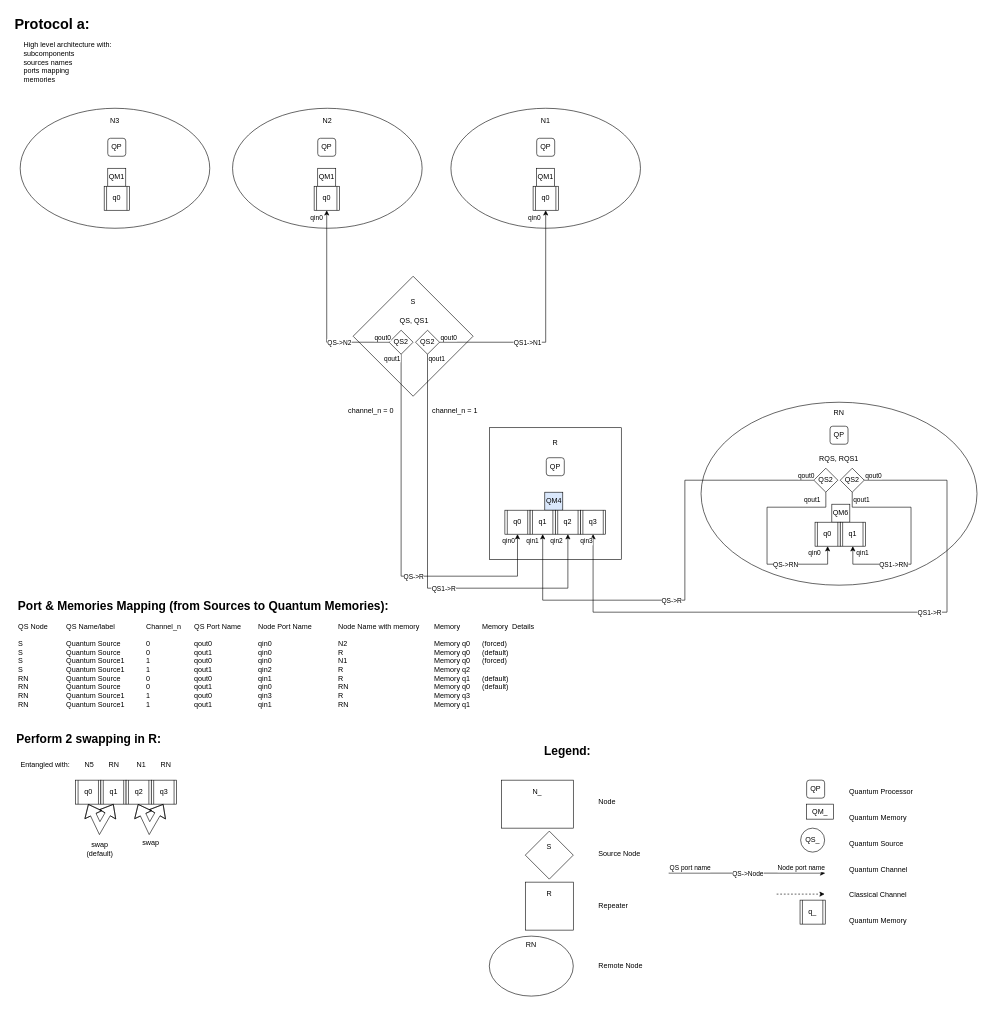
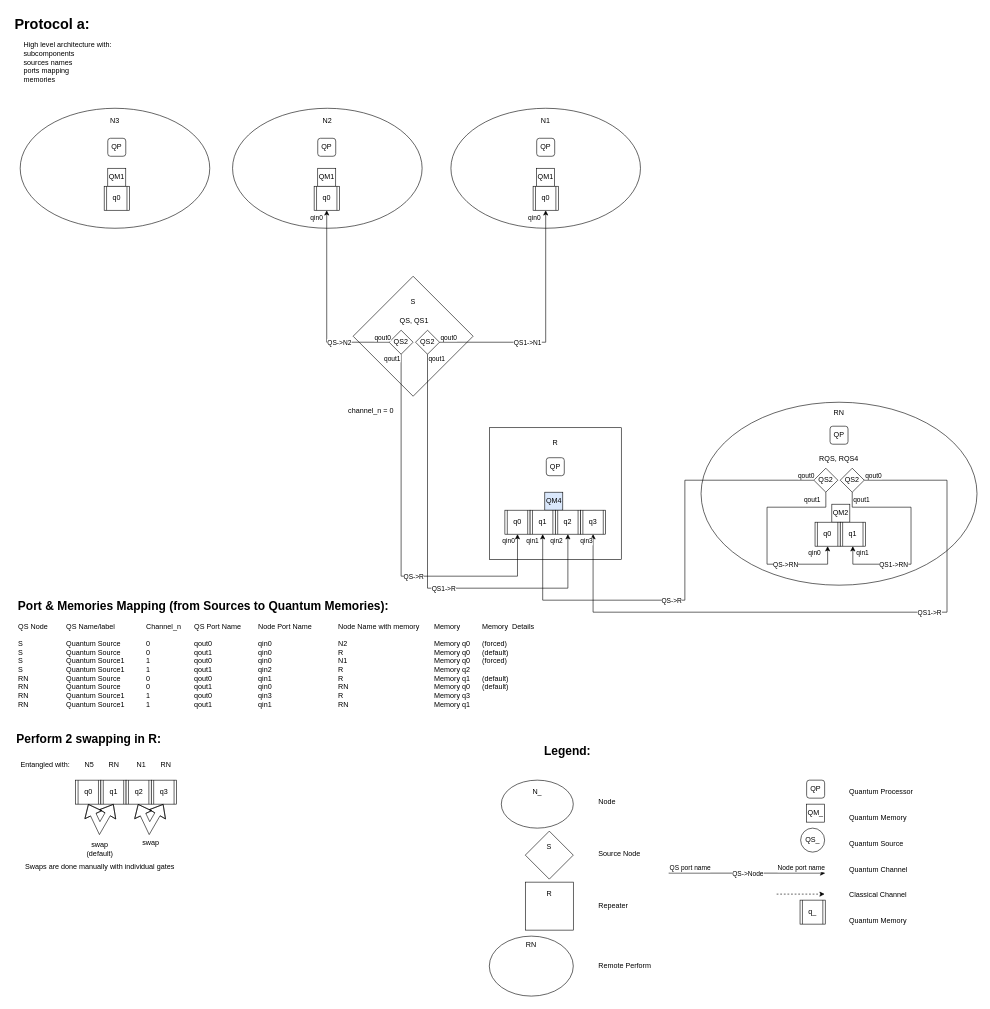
node "channel_n = 1": removed
node "RQS, RQS1": label "RQS, RQS1" -> "RQS, RQS4"
node "QM6": label "QM6" -> "QM2"
node "N_": shape rectangle -> ellipse
node "QM_": size 27x15 -> 18x18
node "Swaps are done manually with individual gates": added
node "Node Source Node Repeater Remote Node": label "Node Source Node Repeater Remote Node" -> "Node Source Node Repeater Remote Perform"
